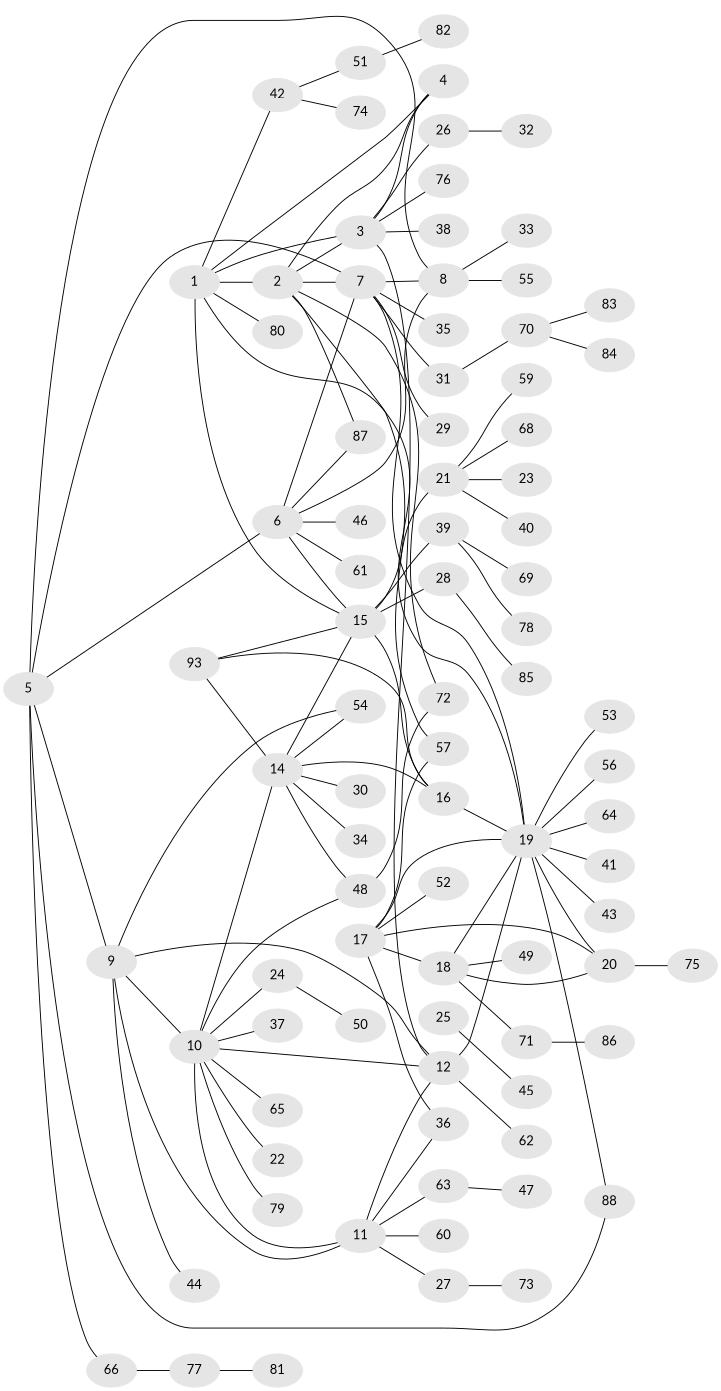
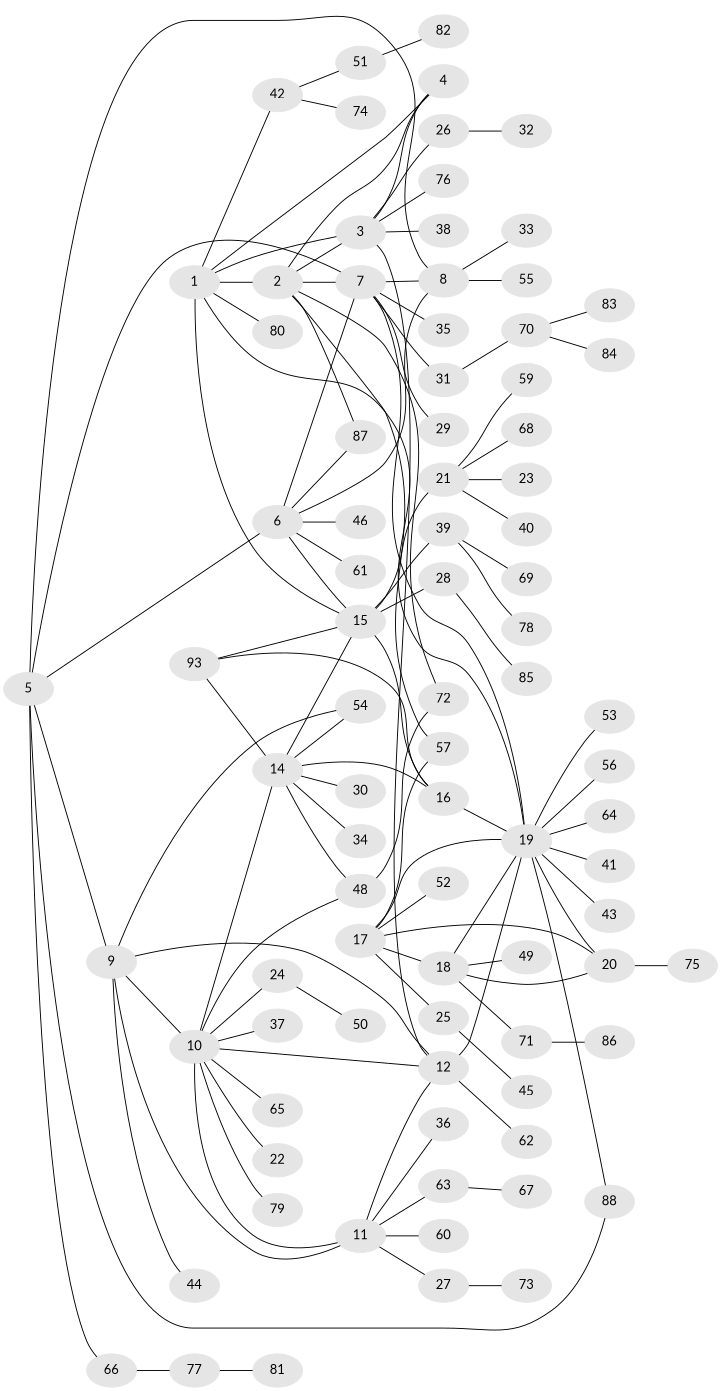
edge "17" -- "36": now "17" -- "25"
node "47": label "47" -> "67"
